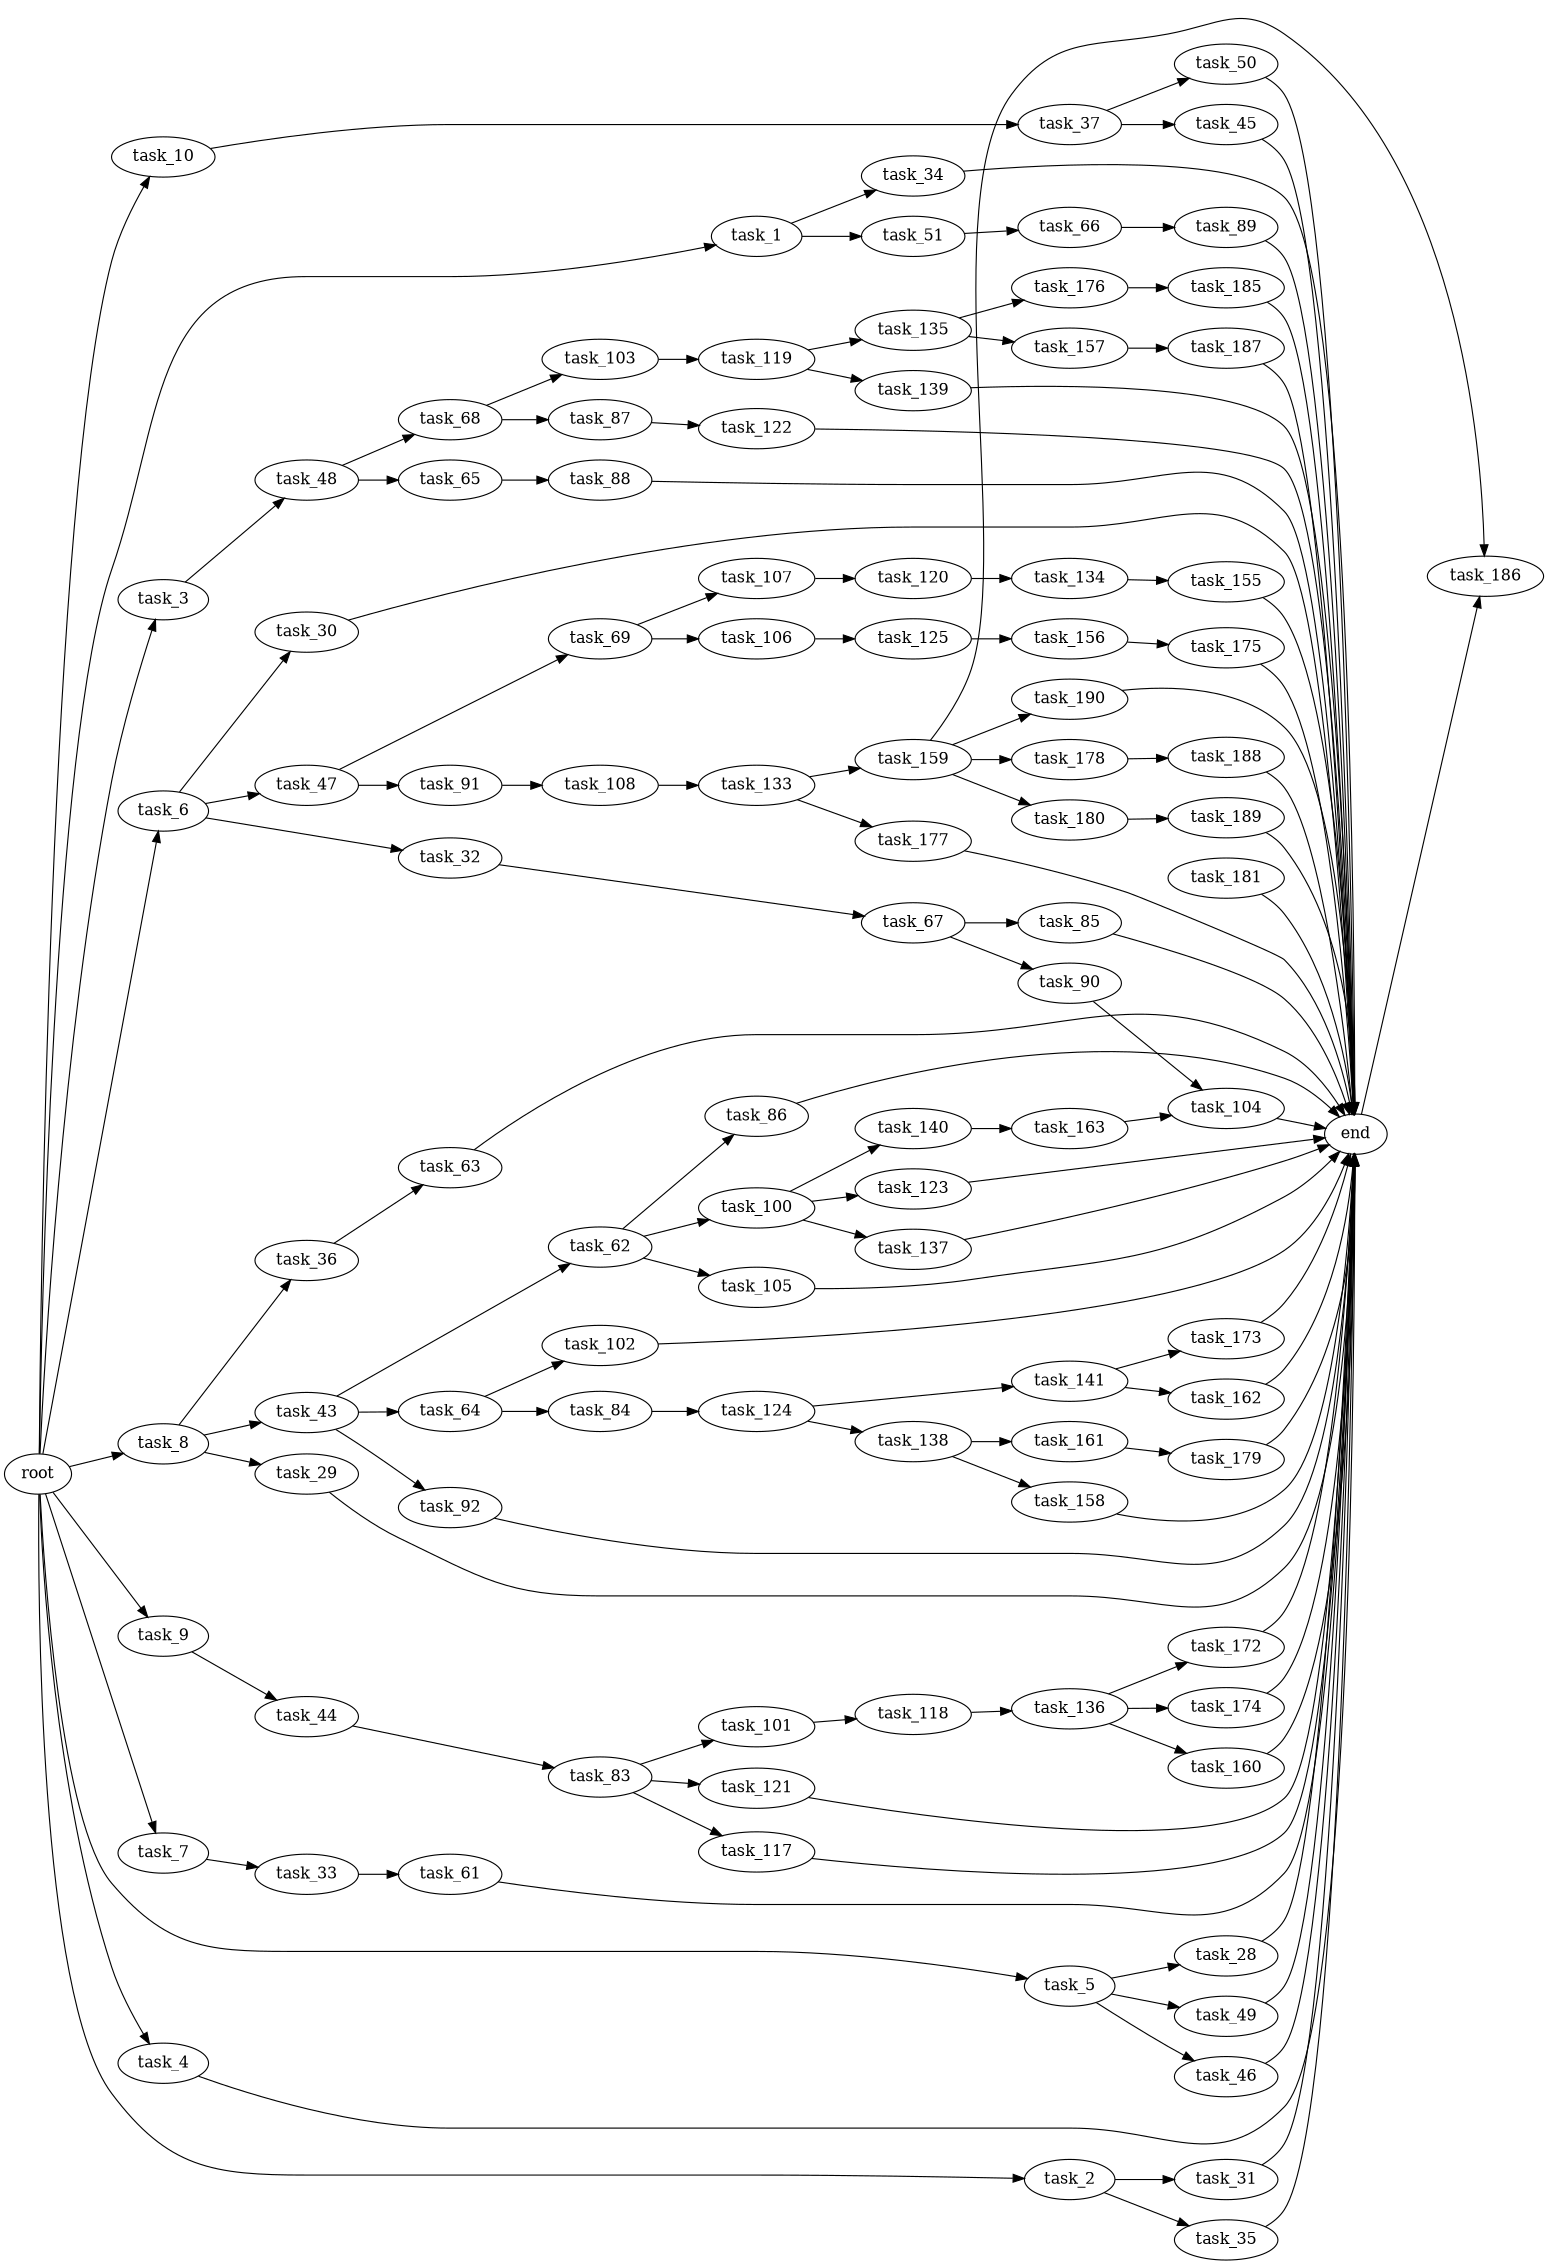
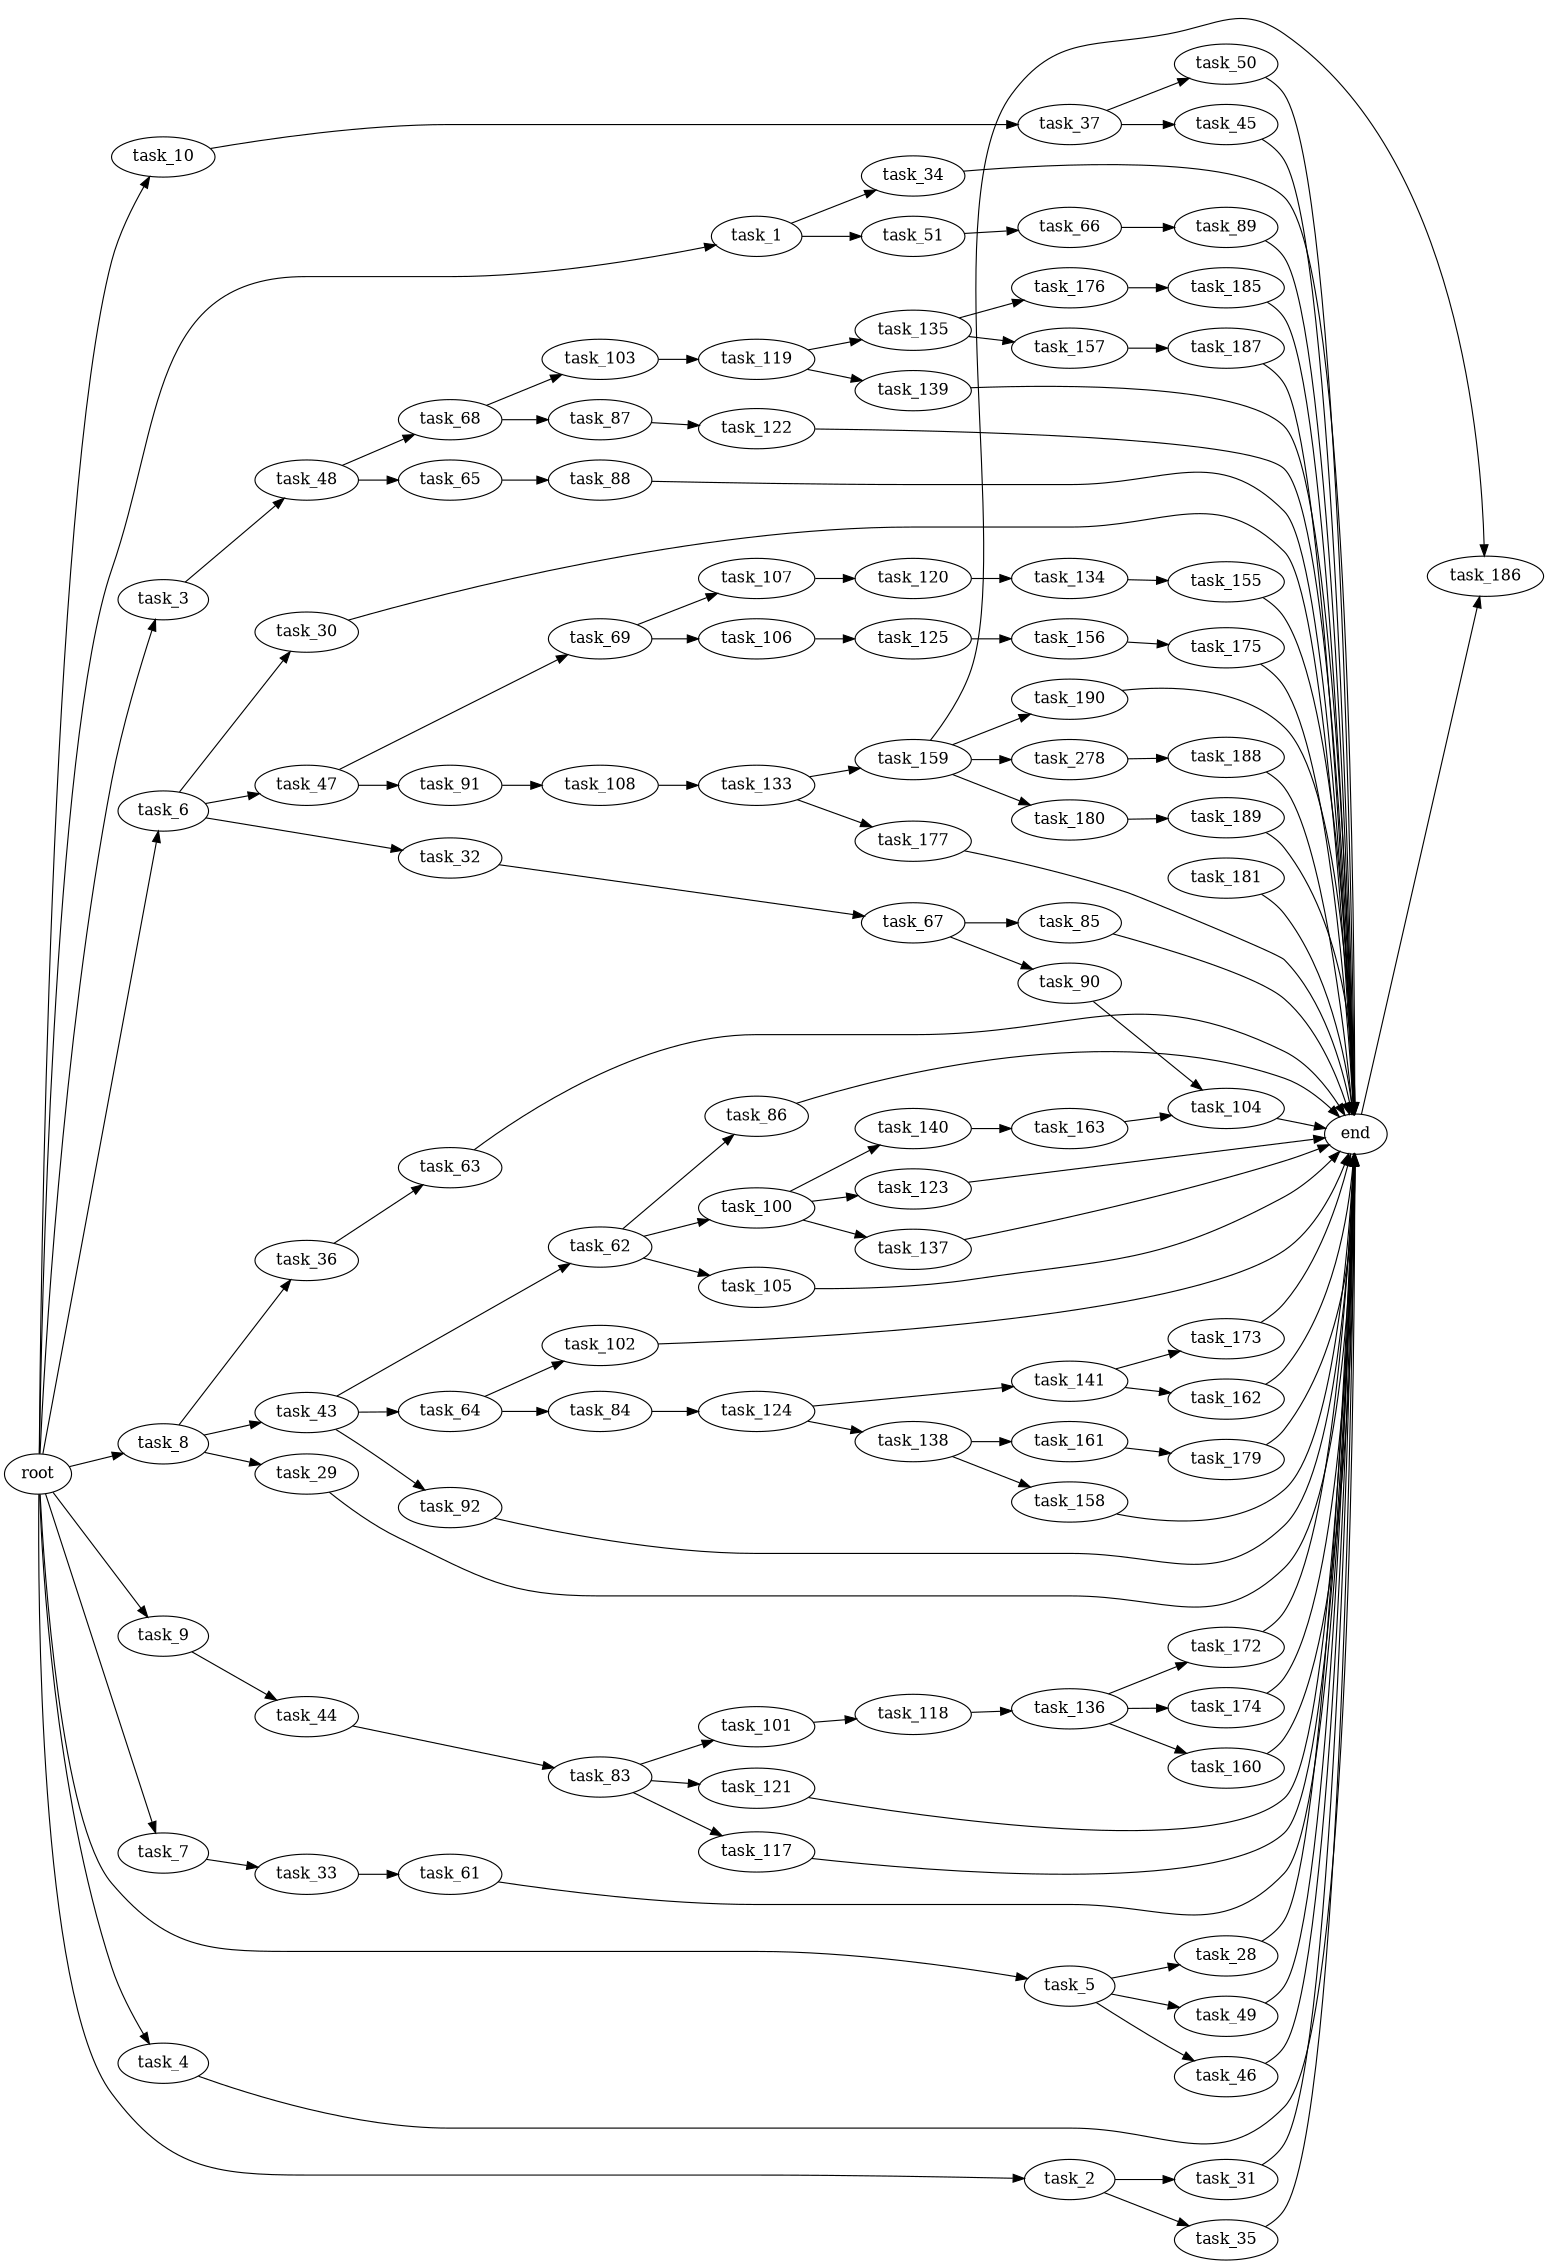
node "task_178": label "task_178" -> "task_278"
